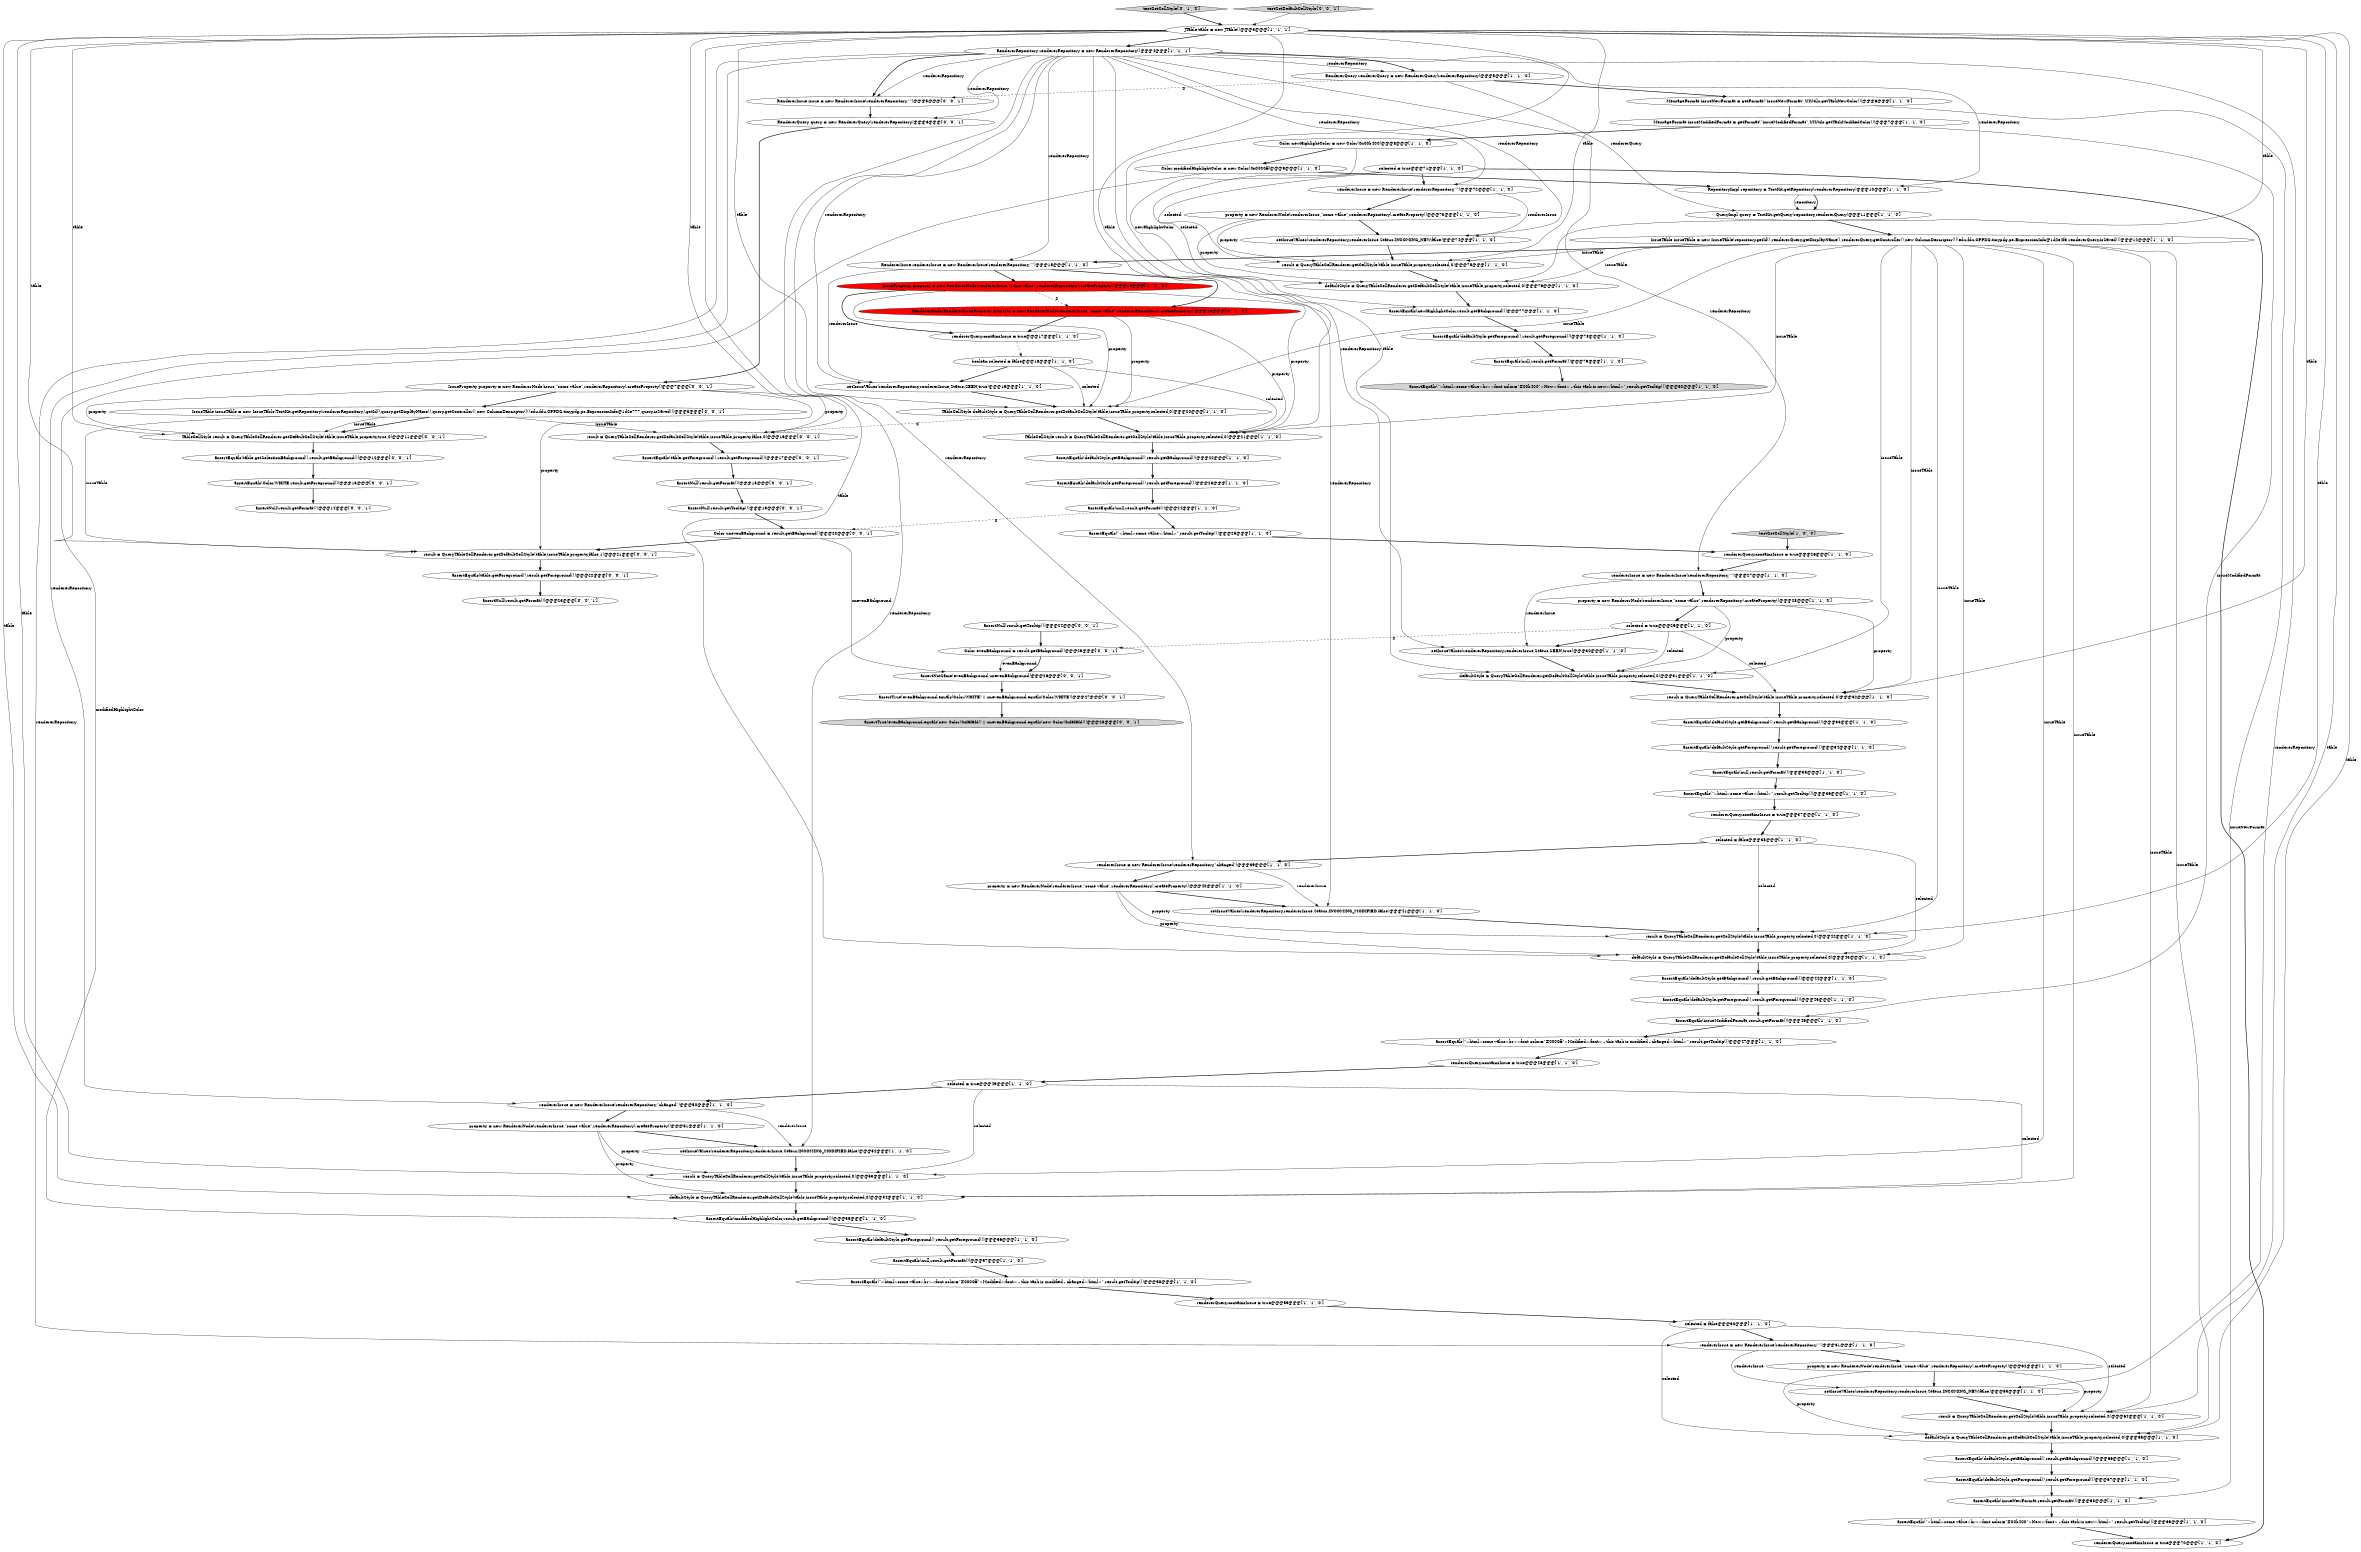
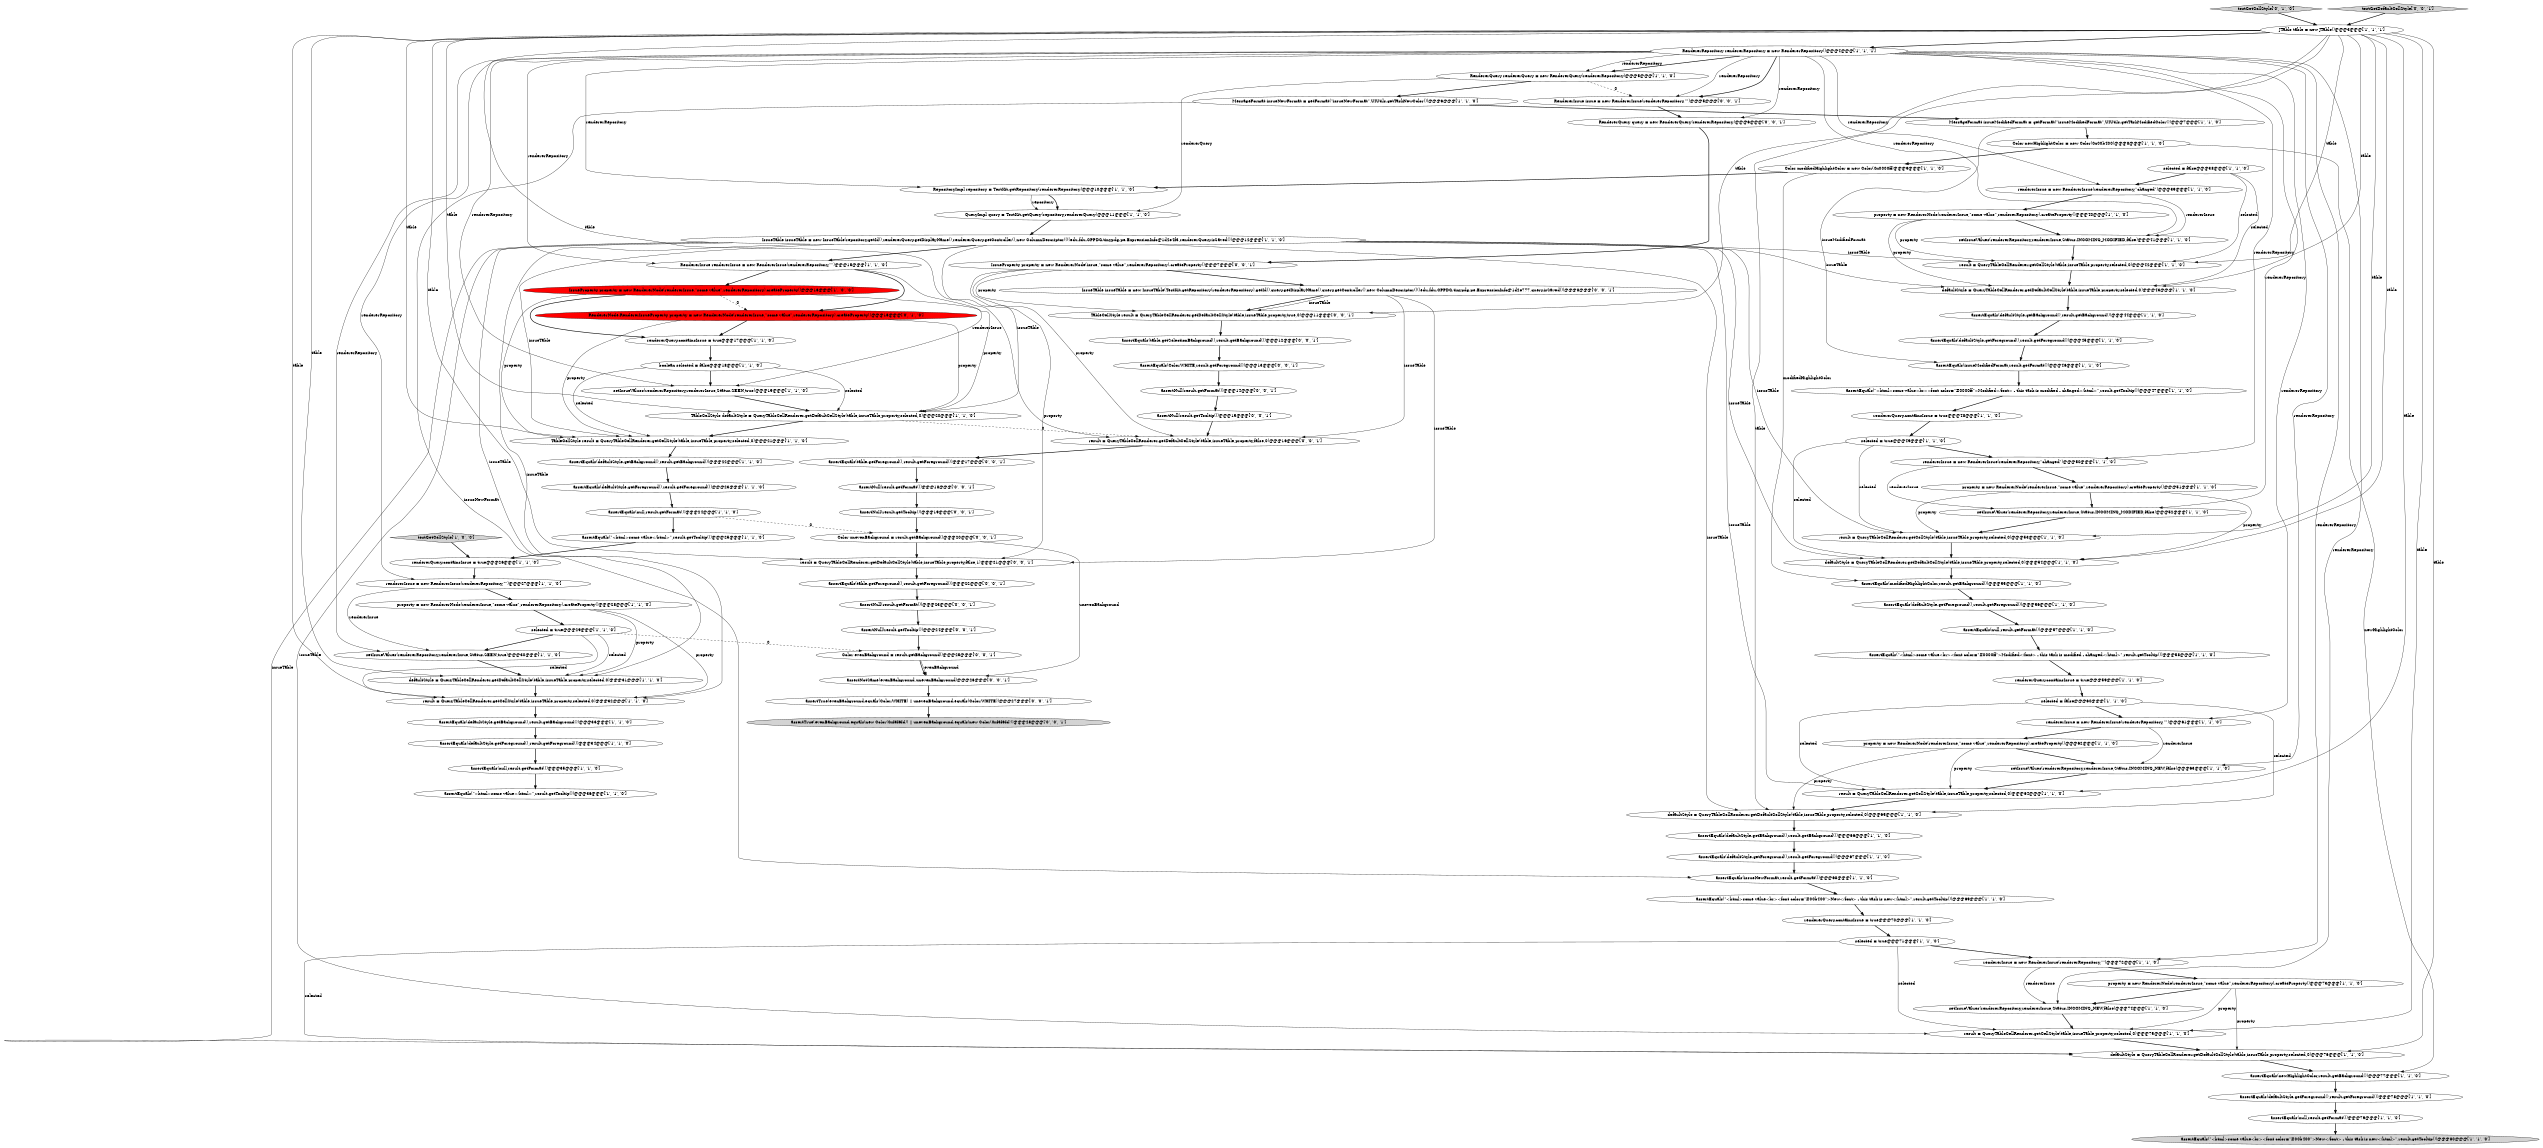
edge "testGetDefaultCellStyle['0', '0', '1']" -> "JTable table = new JTable()@@@3@@@['1', '1', '1']": style solid -> bold
edge "rendererQuery.containsIssue = true@@@17@@@['1', '1', '0']" -> "boolean selected = false@@@18@@@['1', '1', '0']": style dashed -> bold
node "assertNull(result.getTooltip())@@@15@@@['0', '0', '1']": added
edge "selected = true@@@71@@@['1', '1', '0']" -> "rendererQuery.containsIssue = true@@@70@@@['1', '1', '0']": reversed
edge "assertNull(result.getFormat())@@@23@@@['0', '0', '1']" -> "assertNull(result.getTooltip())@@@24@@@['0', '0', '1']": added
node "rendererQuery.containsIssue = true@@@37@@@['1', '1', '0']": removed
